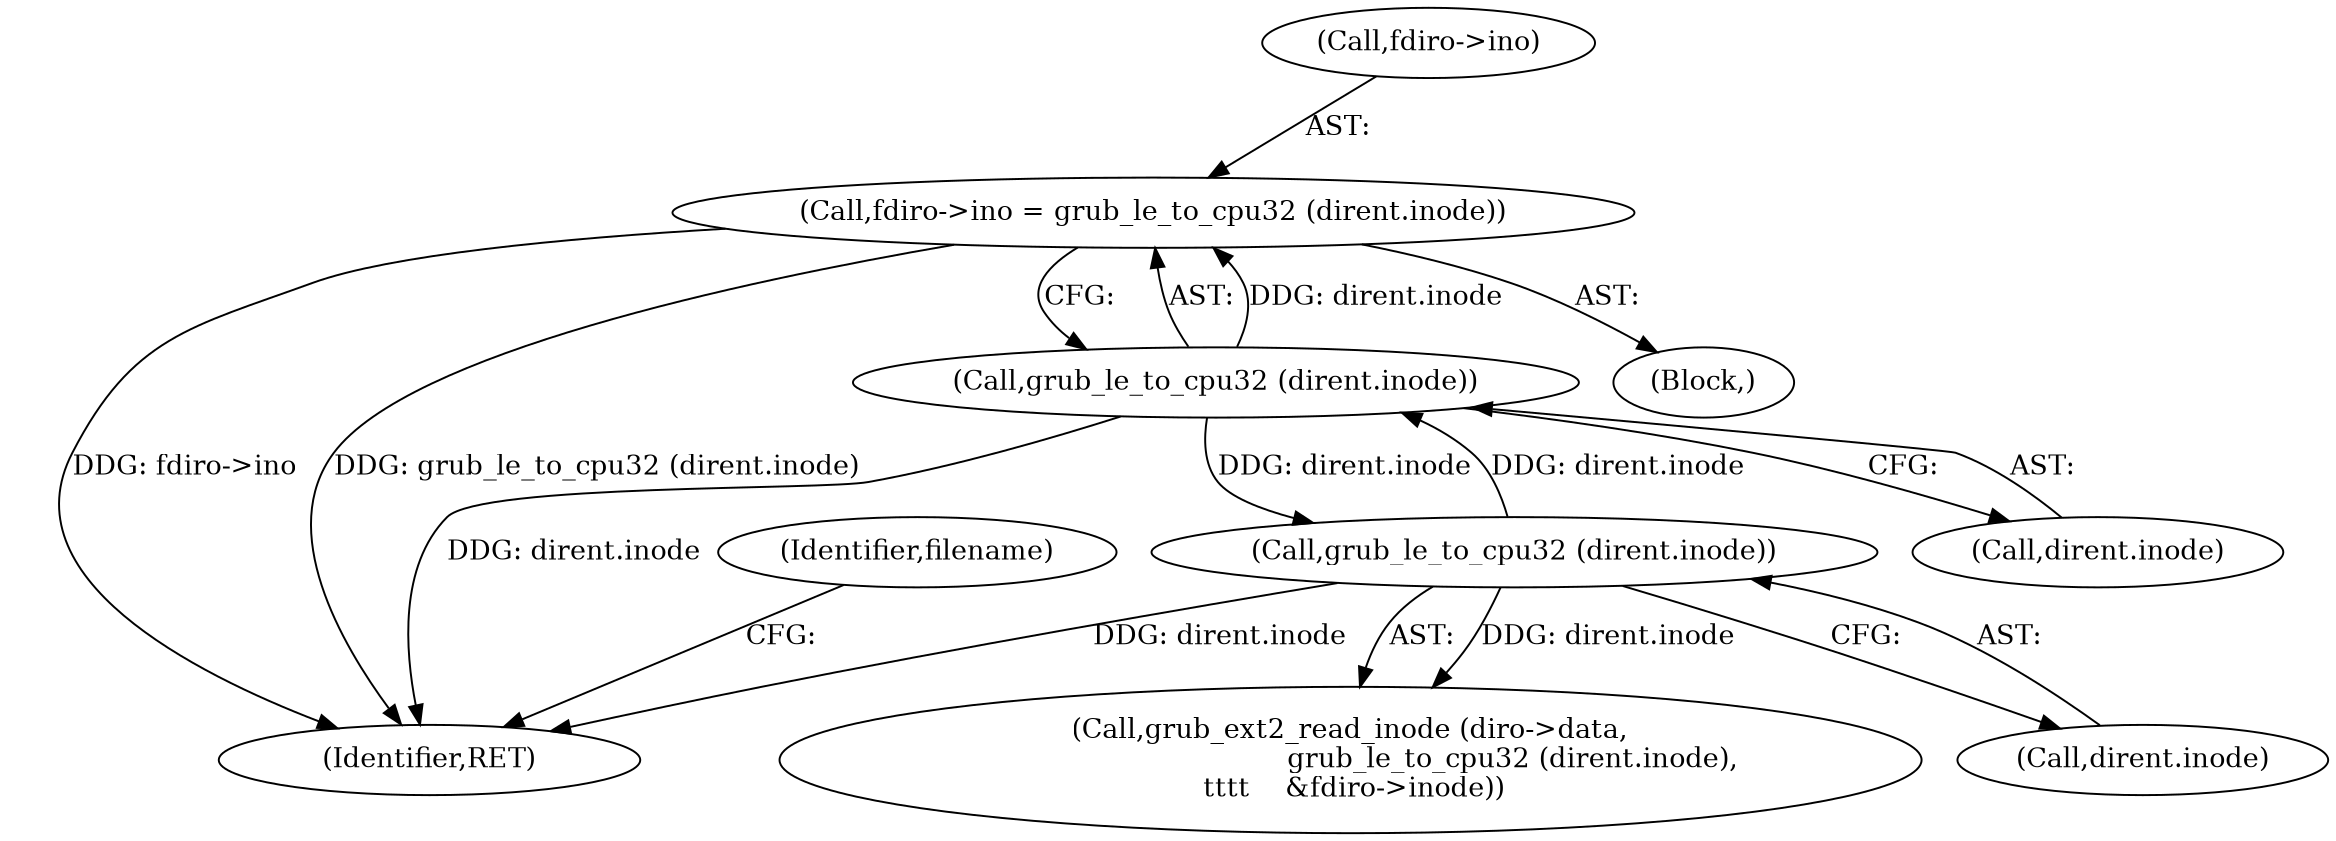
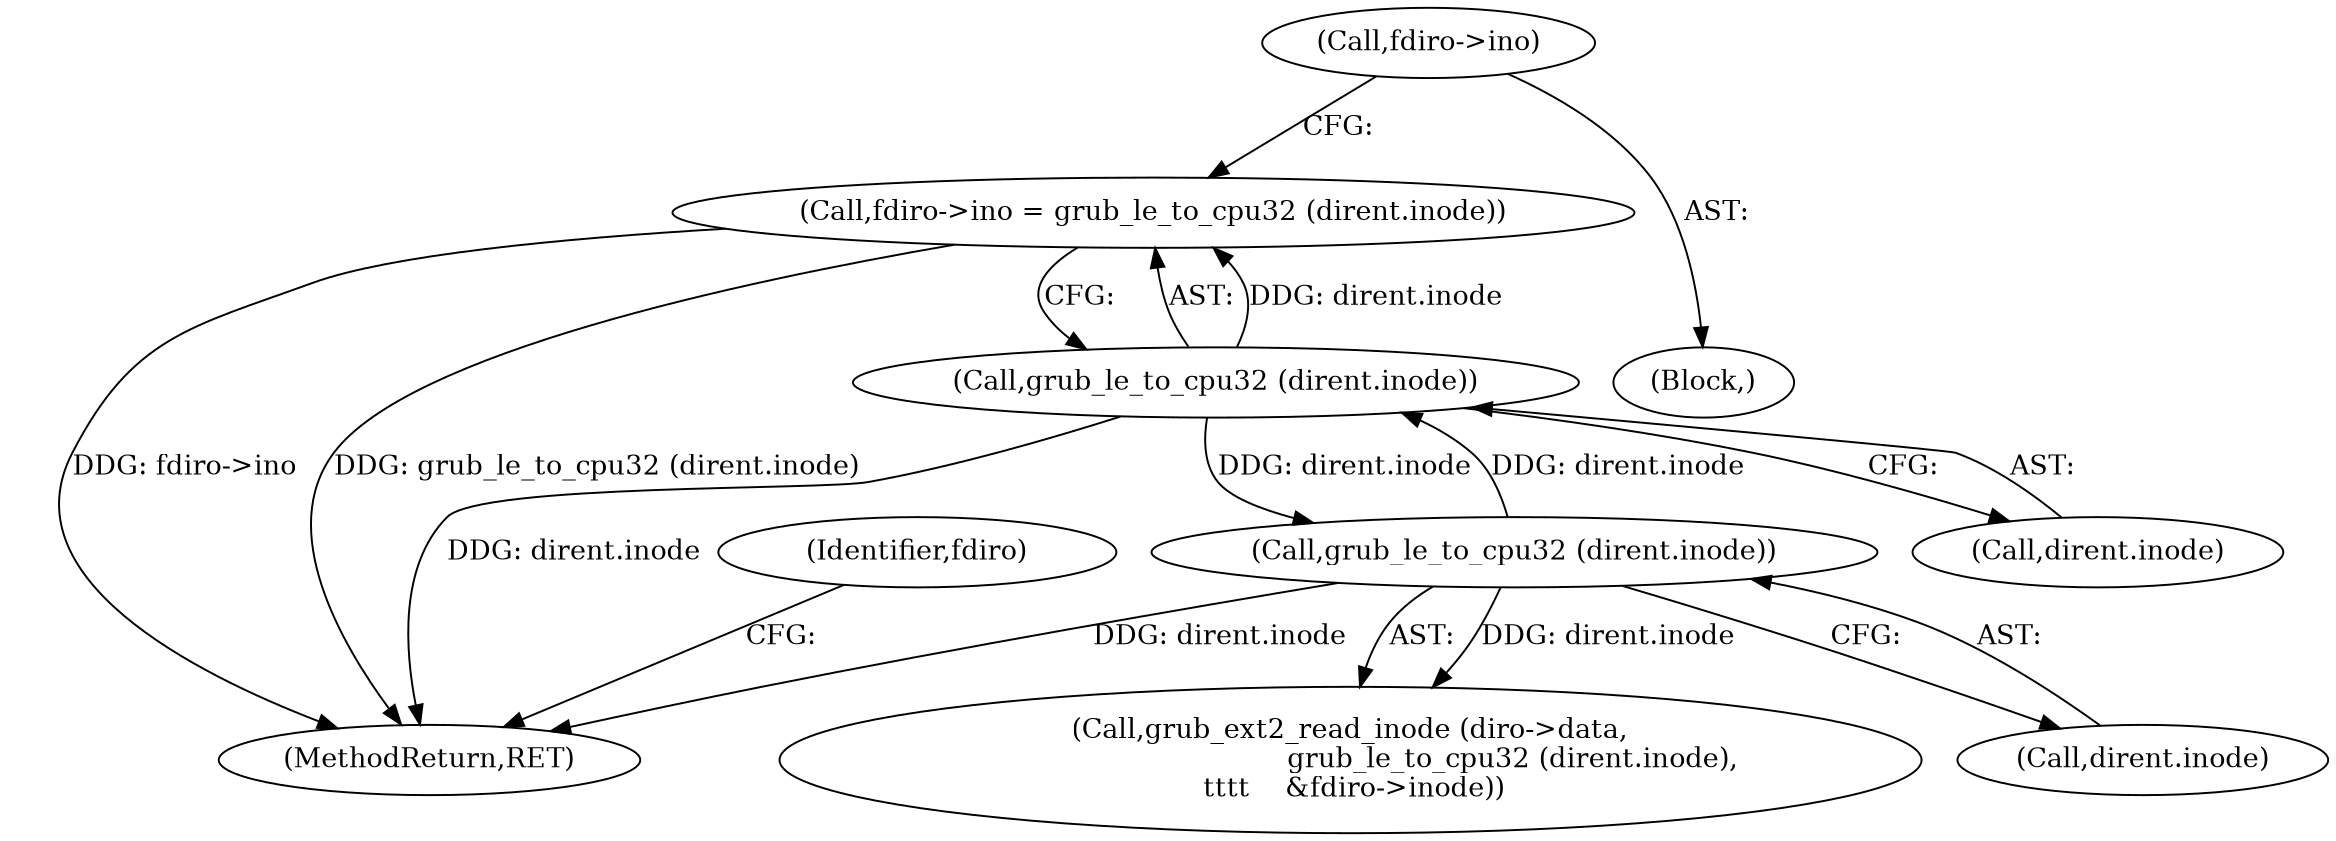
edge "(Call,fdiro->ino)" -> "(Call,fdiro->ino = grub_le_to_cpu32 (dirent.inode))": label "AST: " -> "CFG: "
edge "(Call,fdiro->ino = grub_le_to_cpu32 (dirent.inode))" -> "(Block,)": now "(Call,fdiro->ino)" -> "(Block,)"
node "(Identifier,filename)": label "(Identifier,filename)" -> "(Identifier,fdiro)"
node "(Identifier,RET)": label "(Identifier,RET)" -> "(MethodReturn,RET)"
